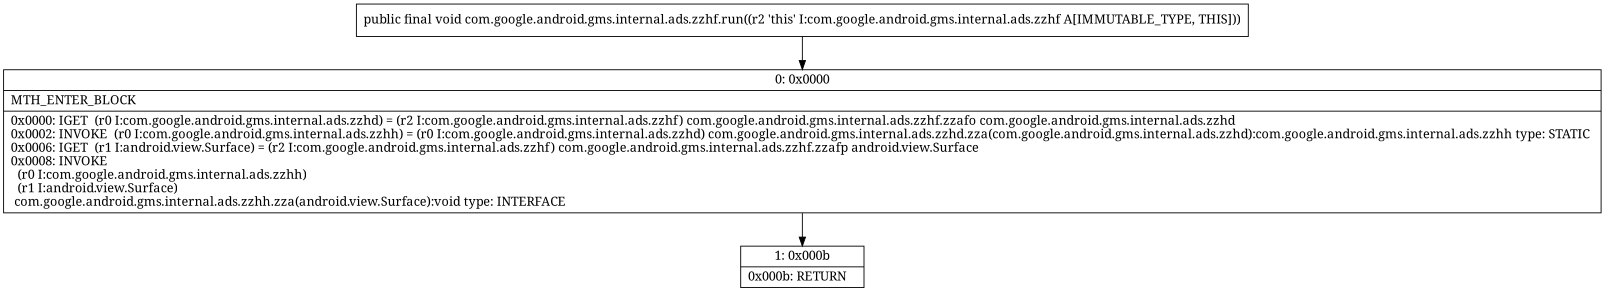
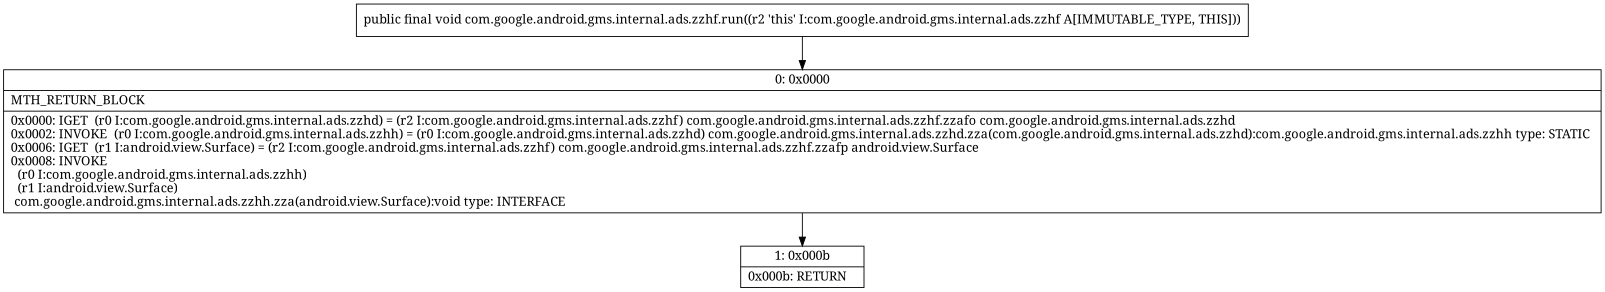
node "0: 0x0000": text "MTH_ENTER_BLOCK" -> "MTH_RETURN_BLOCK"
